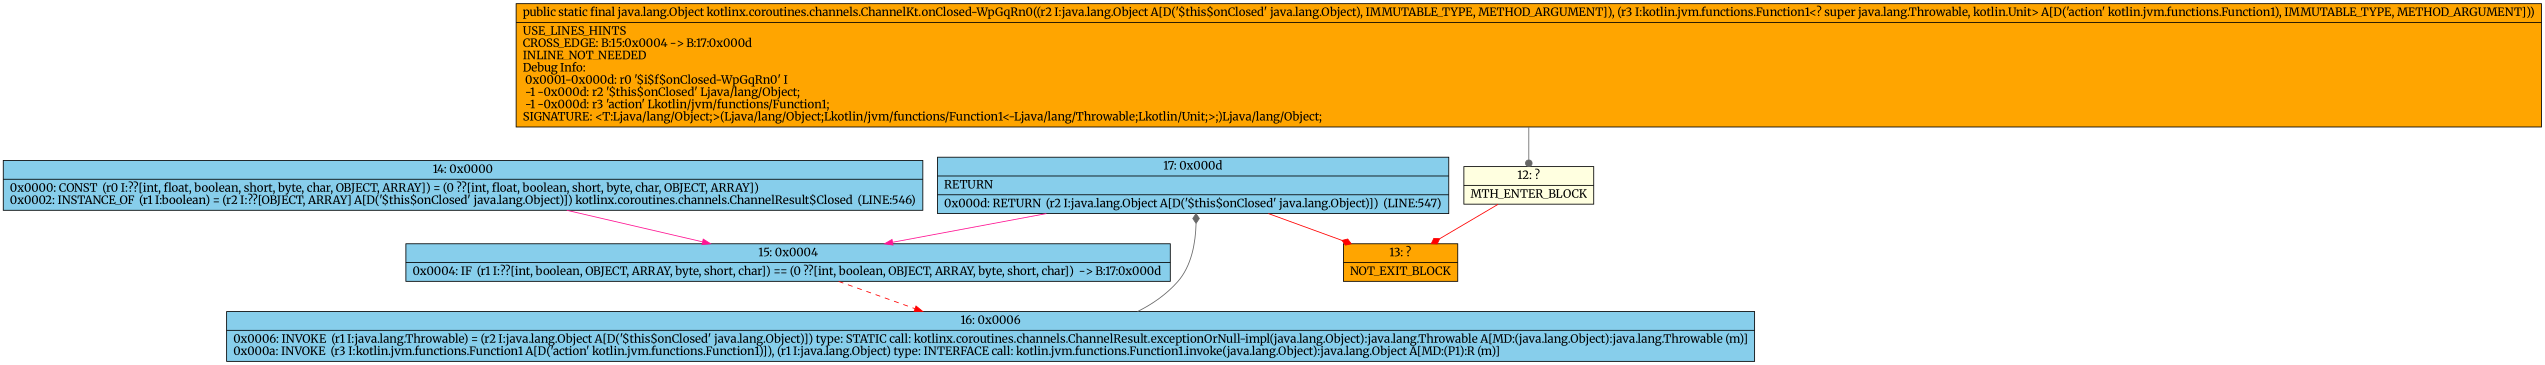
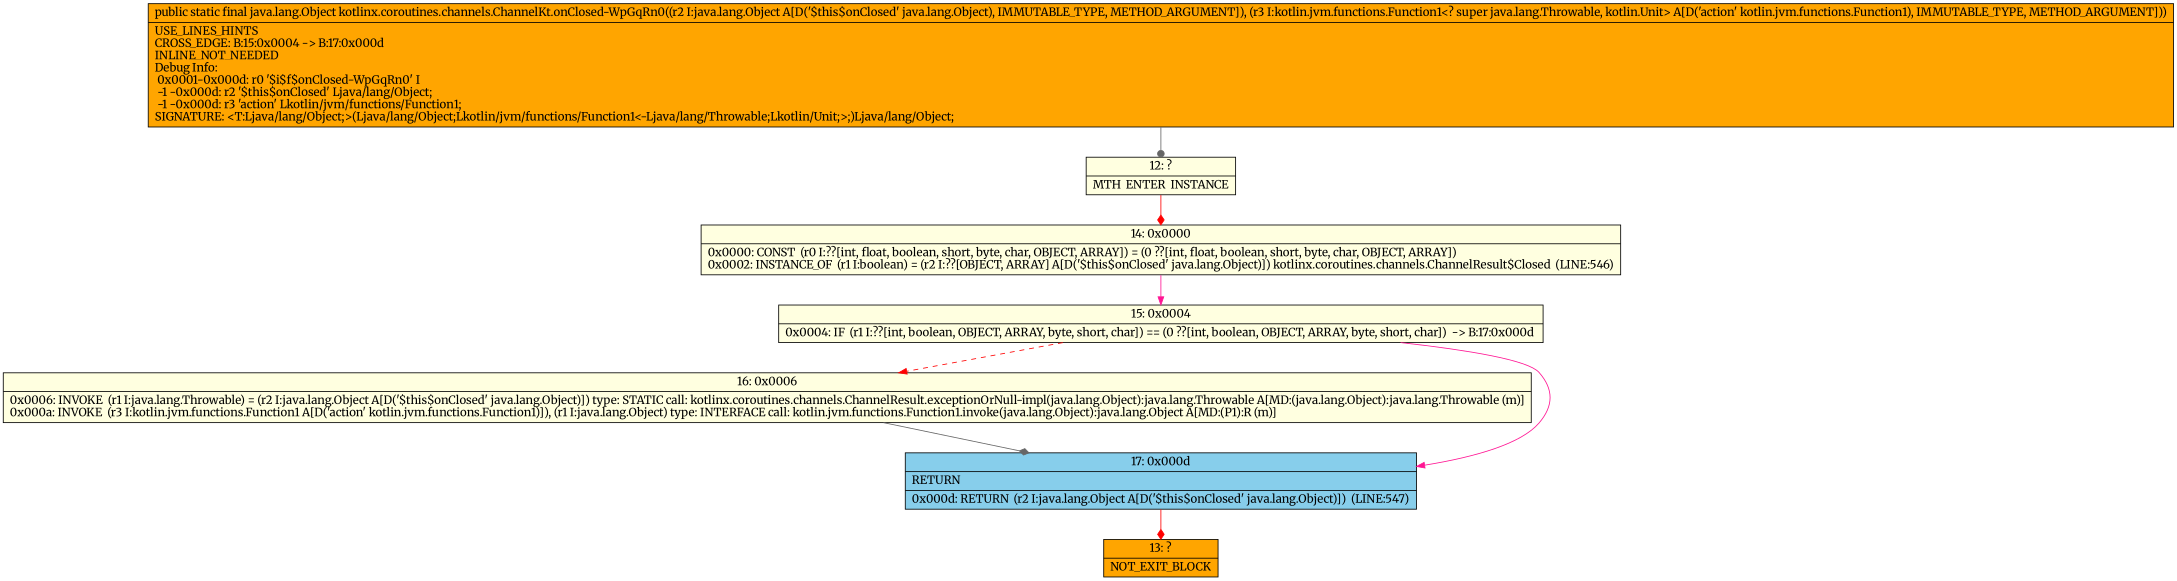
node "14: 0x0000": fillcolor skyblue -> lightyellow
node "12: ?": text "MTH_ENTER_BLOCK" -> "MTH_ENTER_INSTANCE"
edge "12: ?" -> "13: ?": now "12: ?" -> "14: 0x0000"
edge "17: 0x000d" -> "15: 0x0004": reversed
node "15: 0x0004": fillcolor skyblue -> lightyellow
node "16: 0x0006": fillcolor skyblue -> lightyellow
